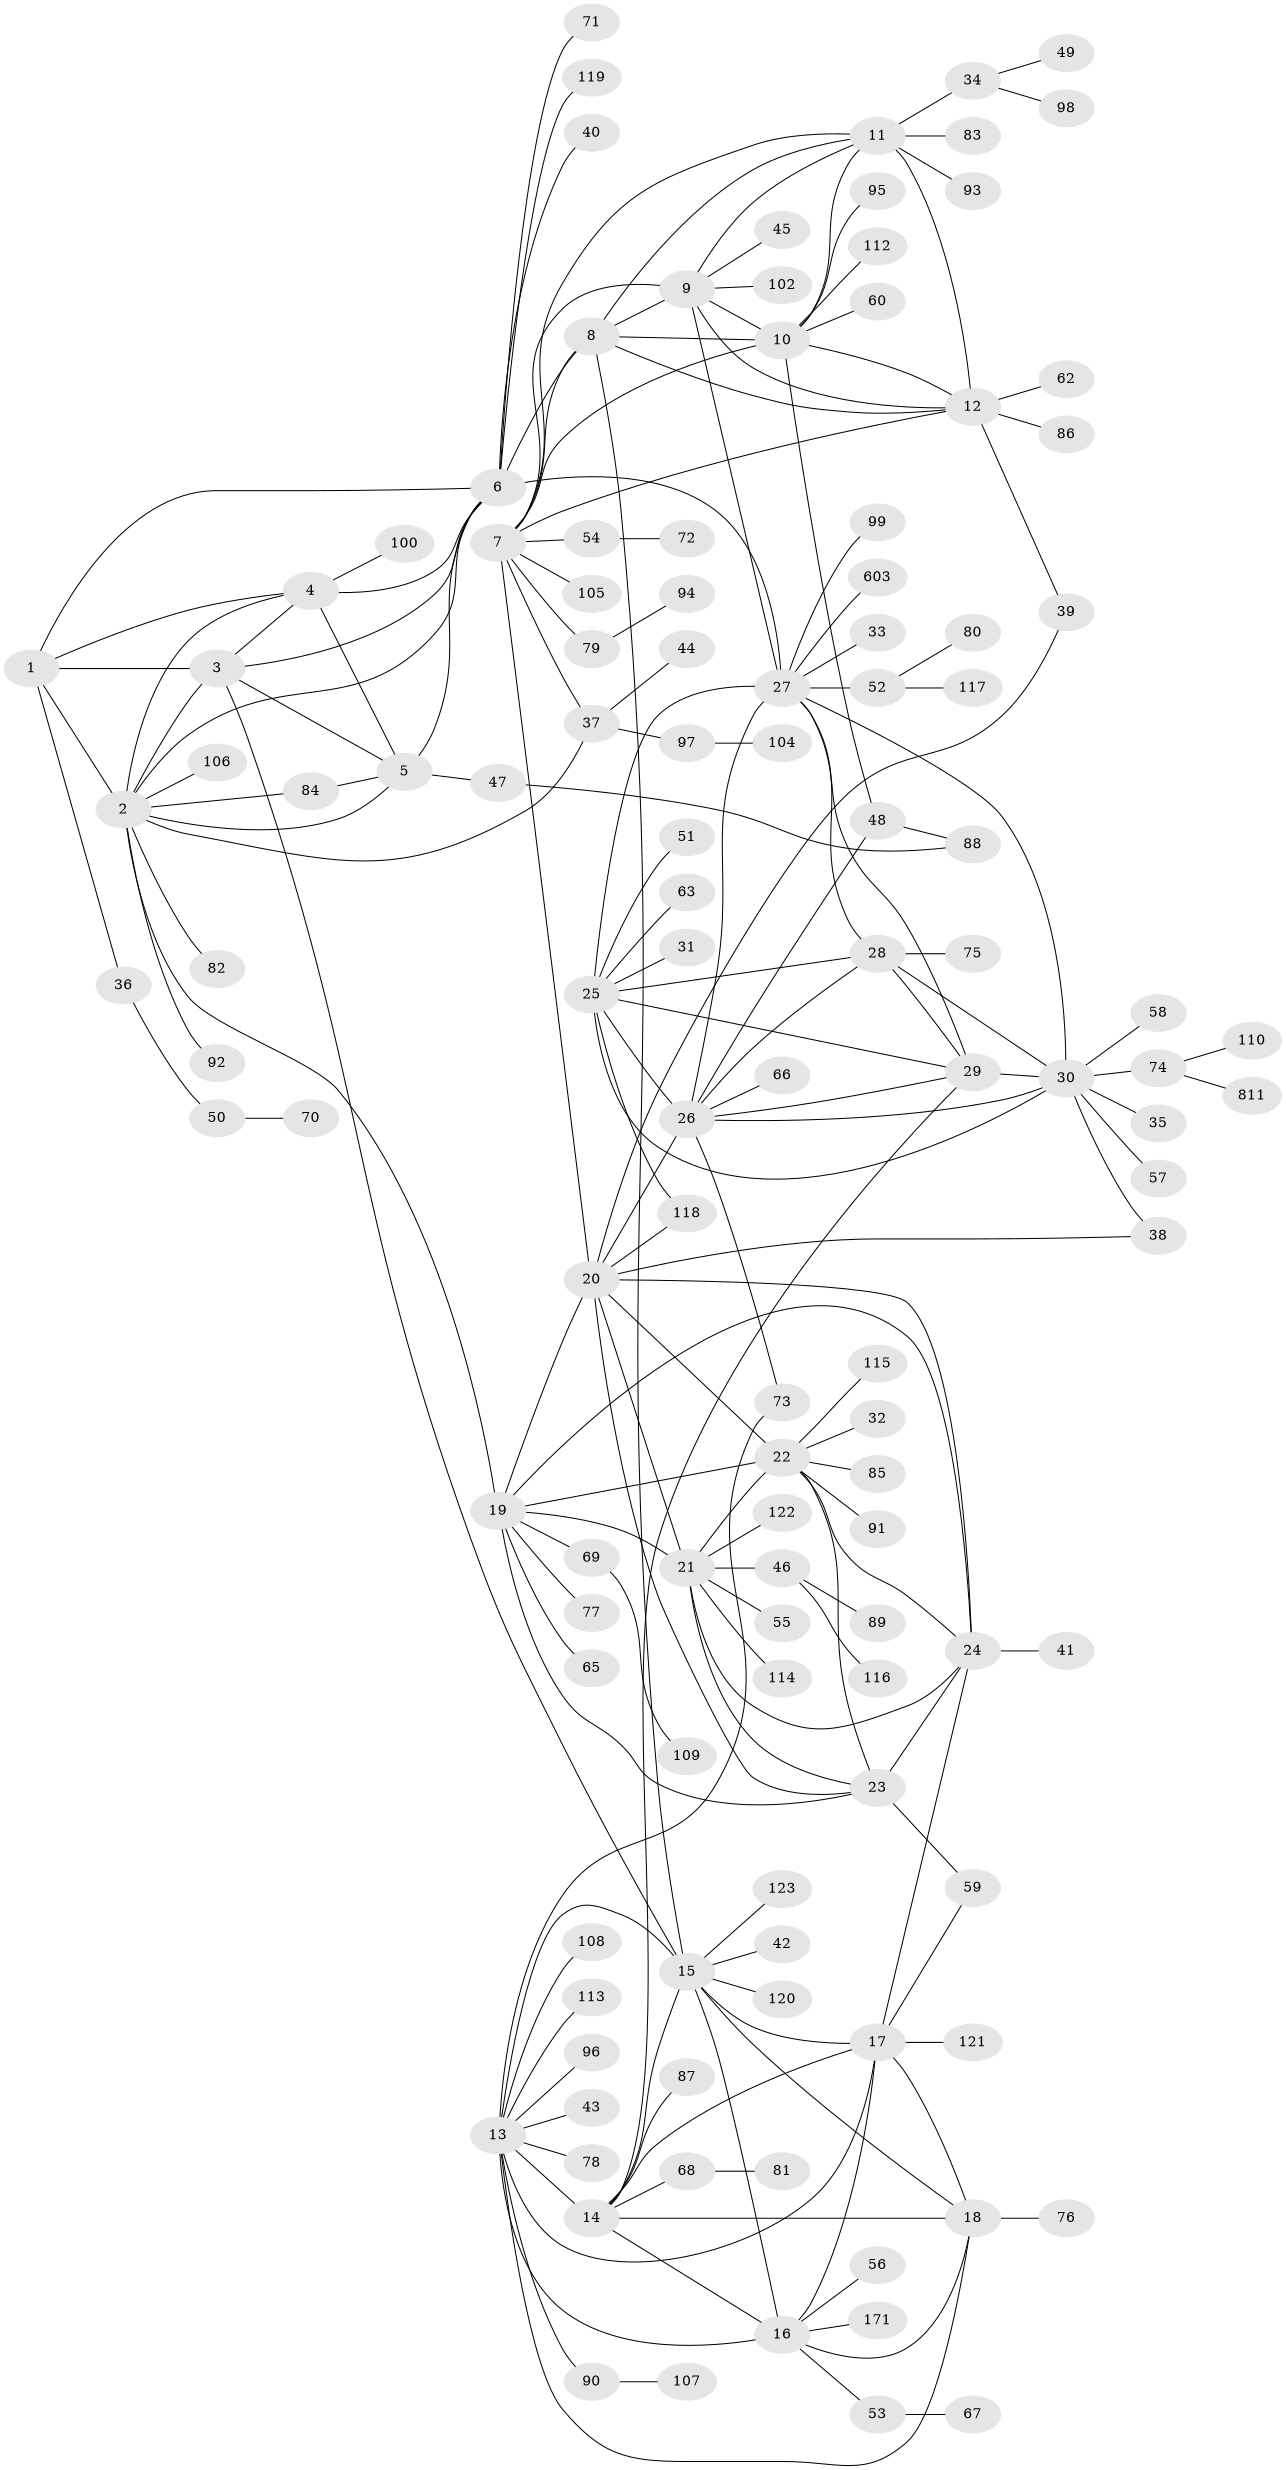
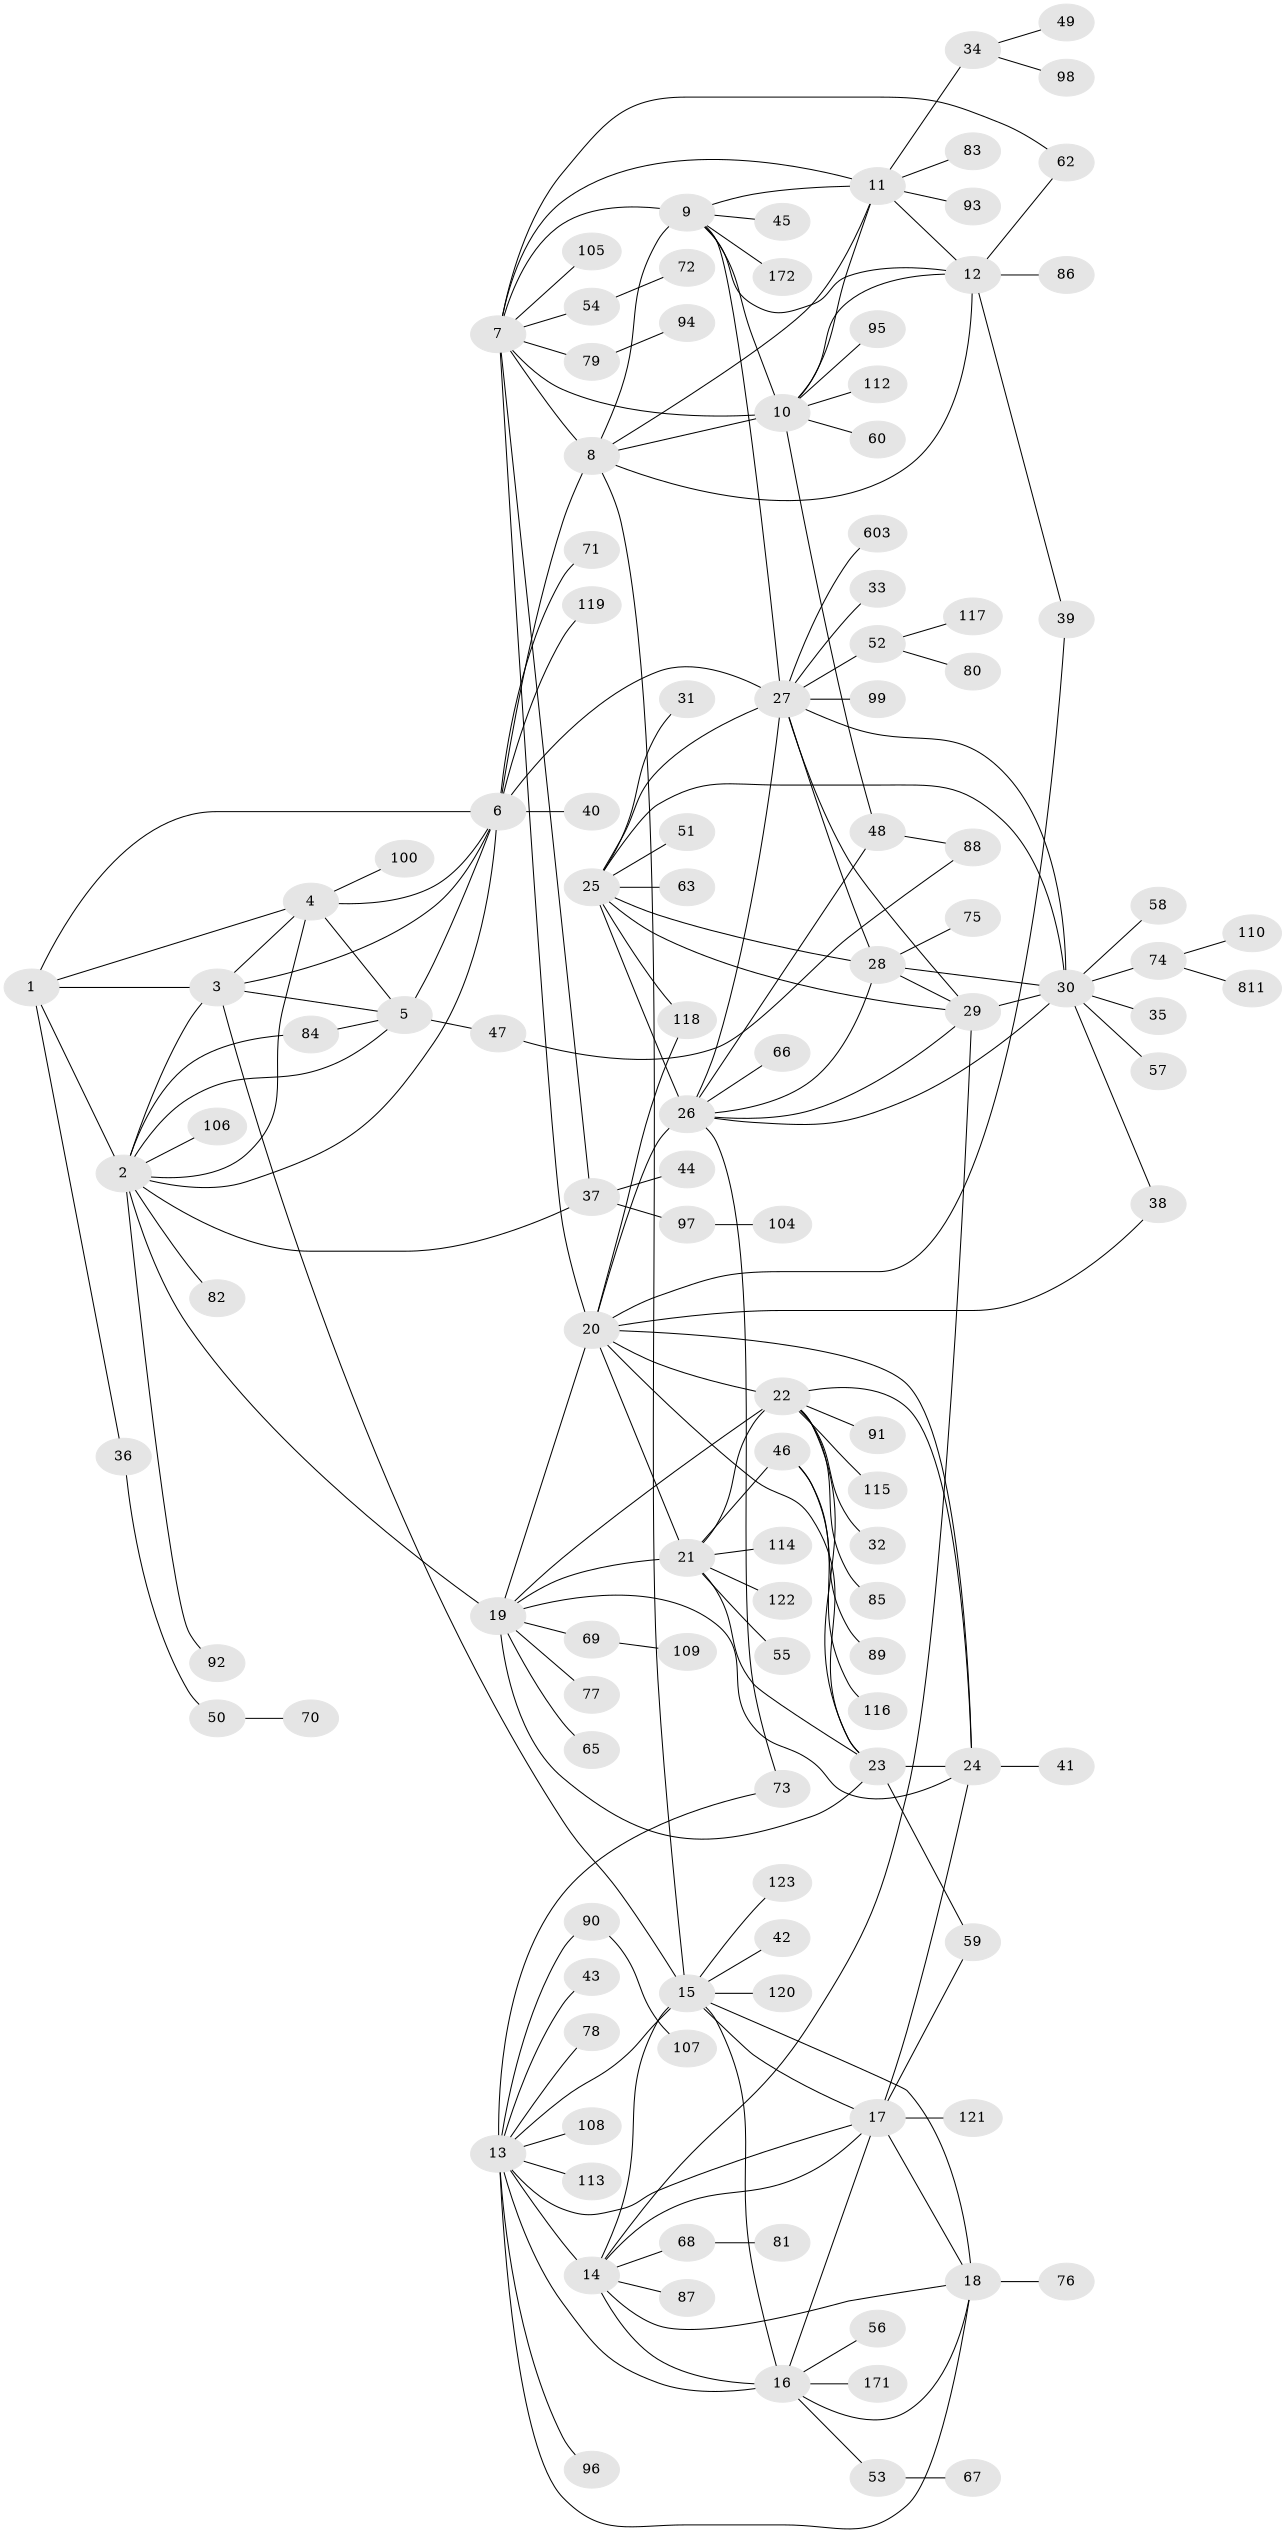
node "102": label "102" -> "172"
edge "12" -- "7": now "62" -- "7"
edge "21" -- "24": removed
